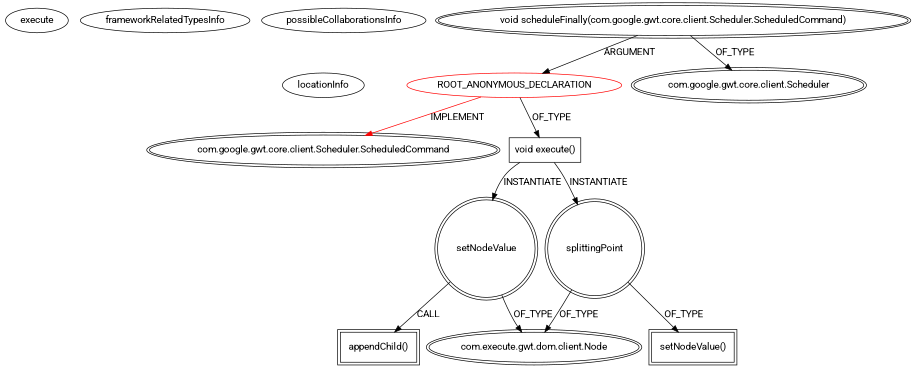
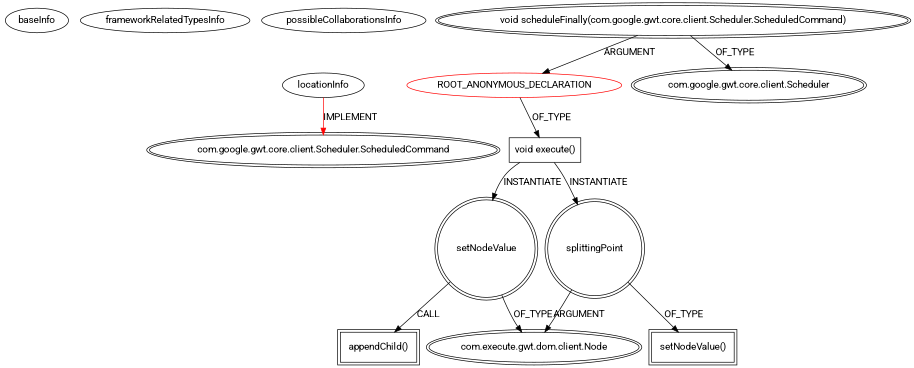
node "execute": label "execute" -> "baseInfo"
edge "ROOT_ANONYMOUS_DECLARATION" -> "com.google.gwt.core.client.Scheduler.ScheduledCommand": now "locationInfo" -> "com.google.gwt.core.client.Scheduler.ScheduledCommand"
edge "splittingPoint" -> "com.execute.gwt.dom.client.Node": label "OF_TYPE" -> "ARGUMENT"
